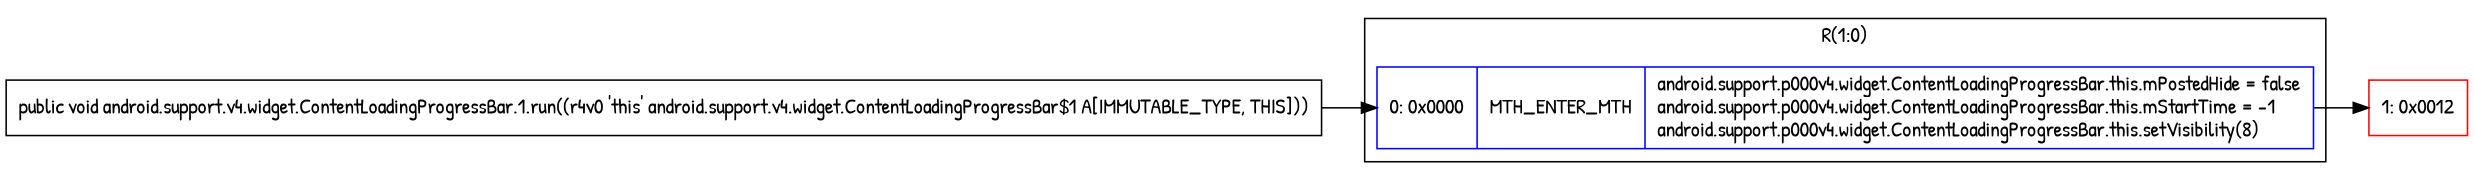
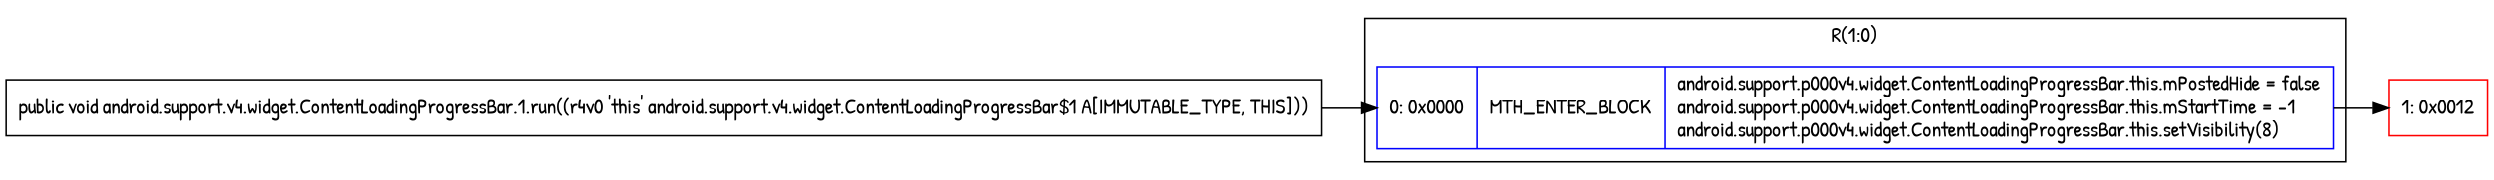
node "0: 0x0000": text "MTH_ENTER_MTH" -> "MTH_ENTER_BLOCK"
